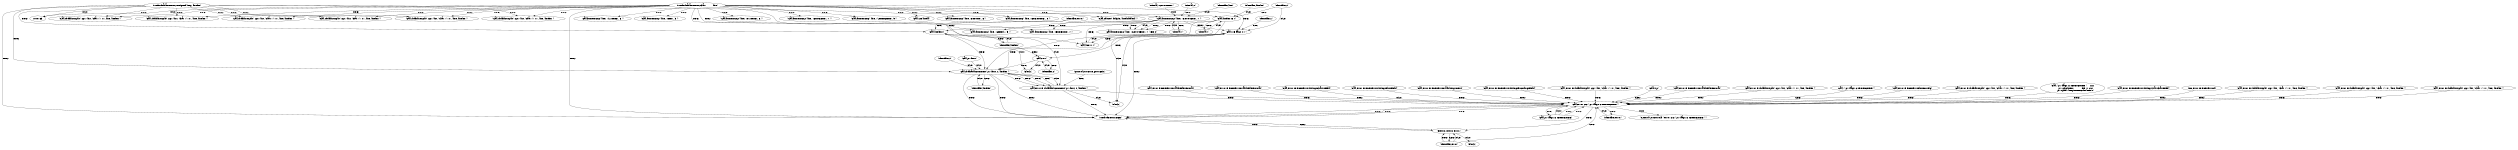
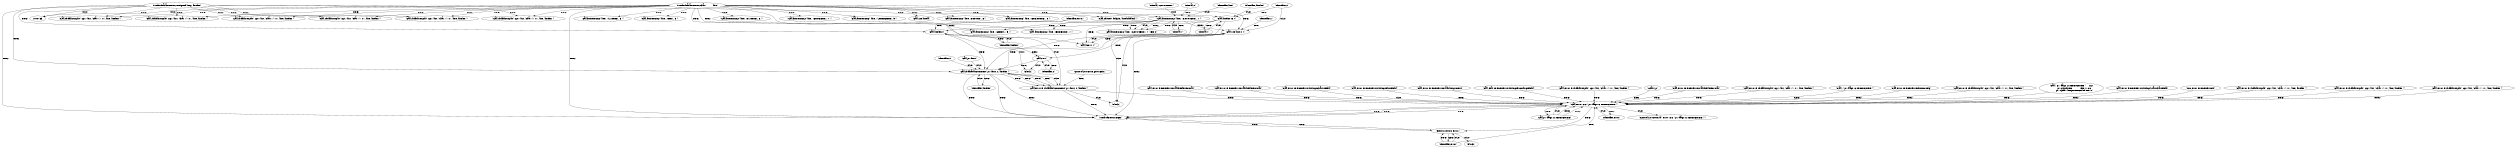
node "(Call,s = flags + 7)": label "(Call,s = flags + 7)" -> "(Call,s = line + 7)"
node "(Call,error = BDF_Err_Missing_Encoding_Field)": label "(Call,error = BDF_Err_Missing_Encoding_Field)" -> "(Call,char = BDF_Err_Missing_Encoding_Field)"
